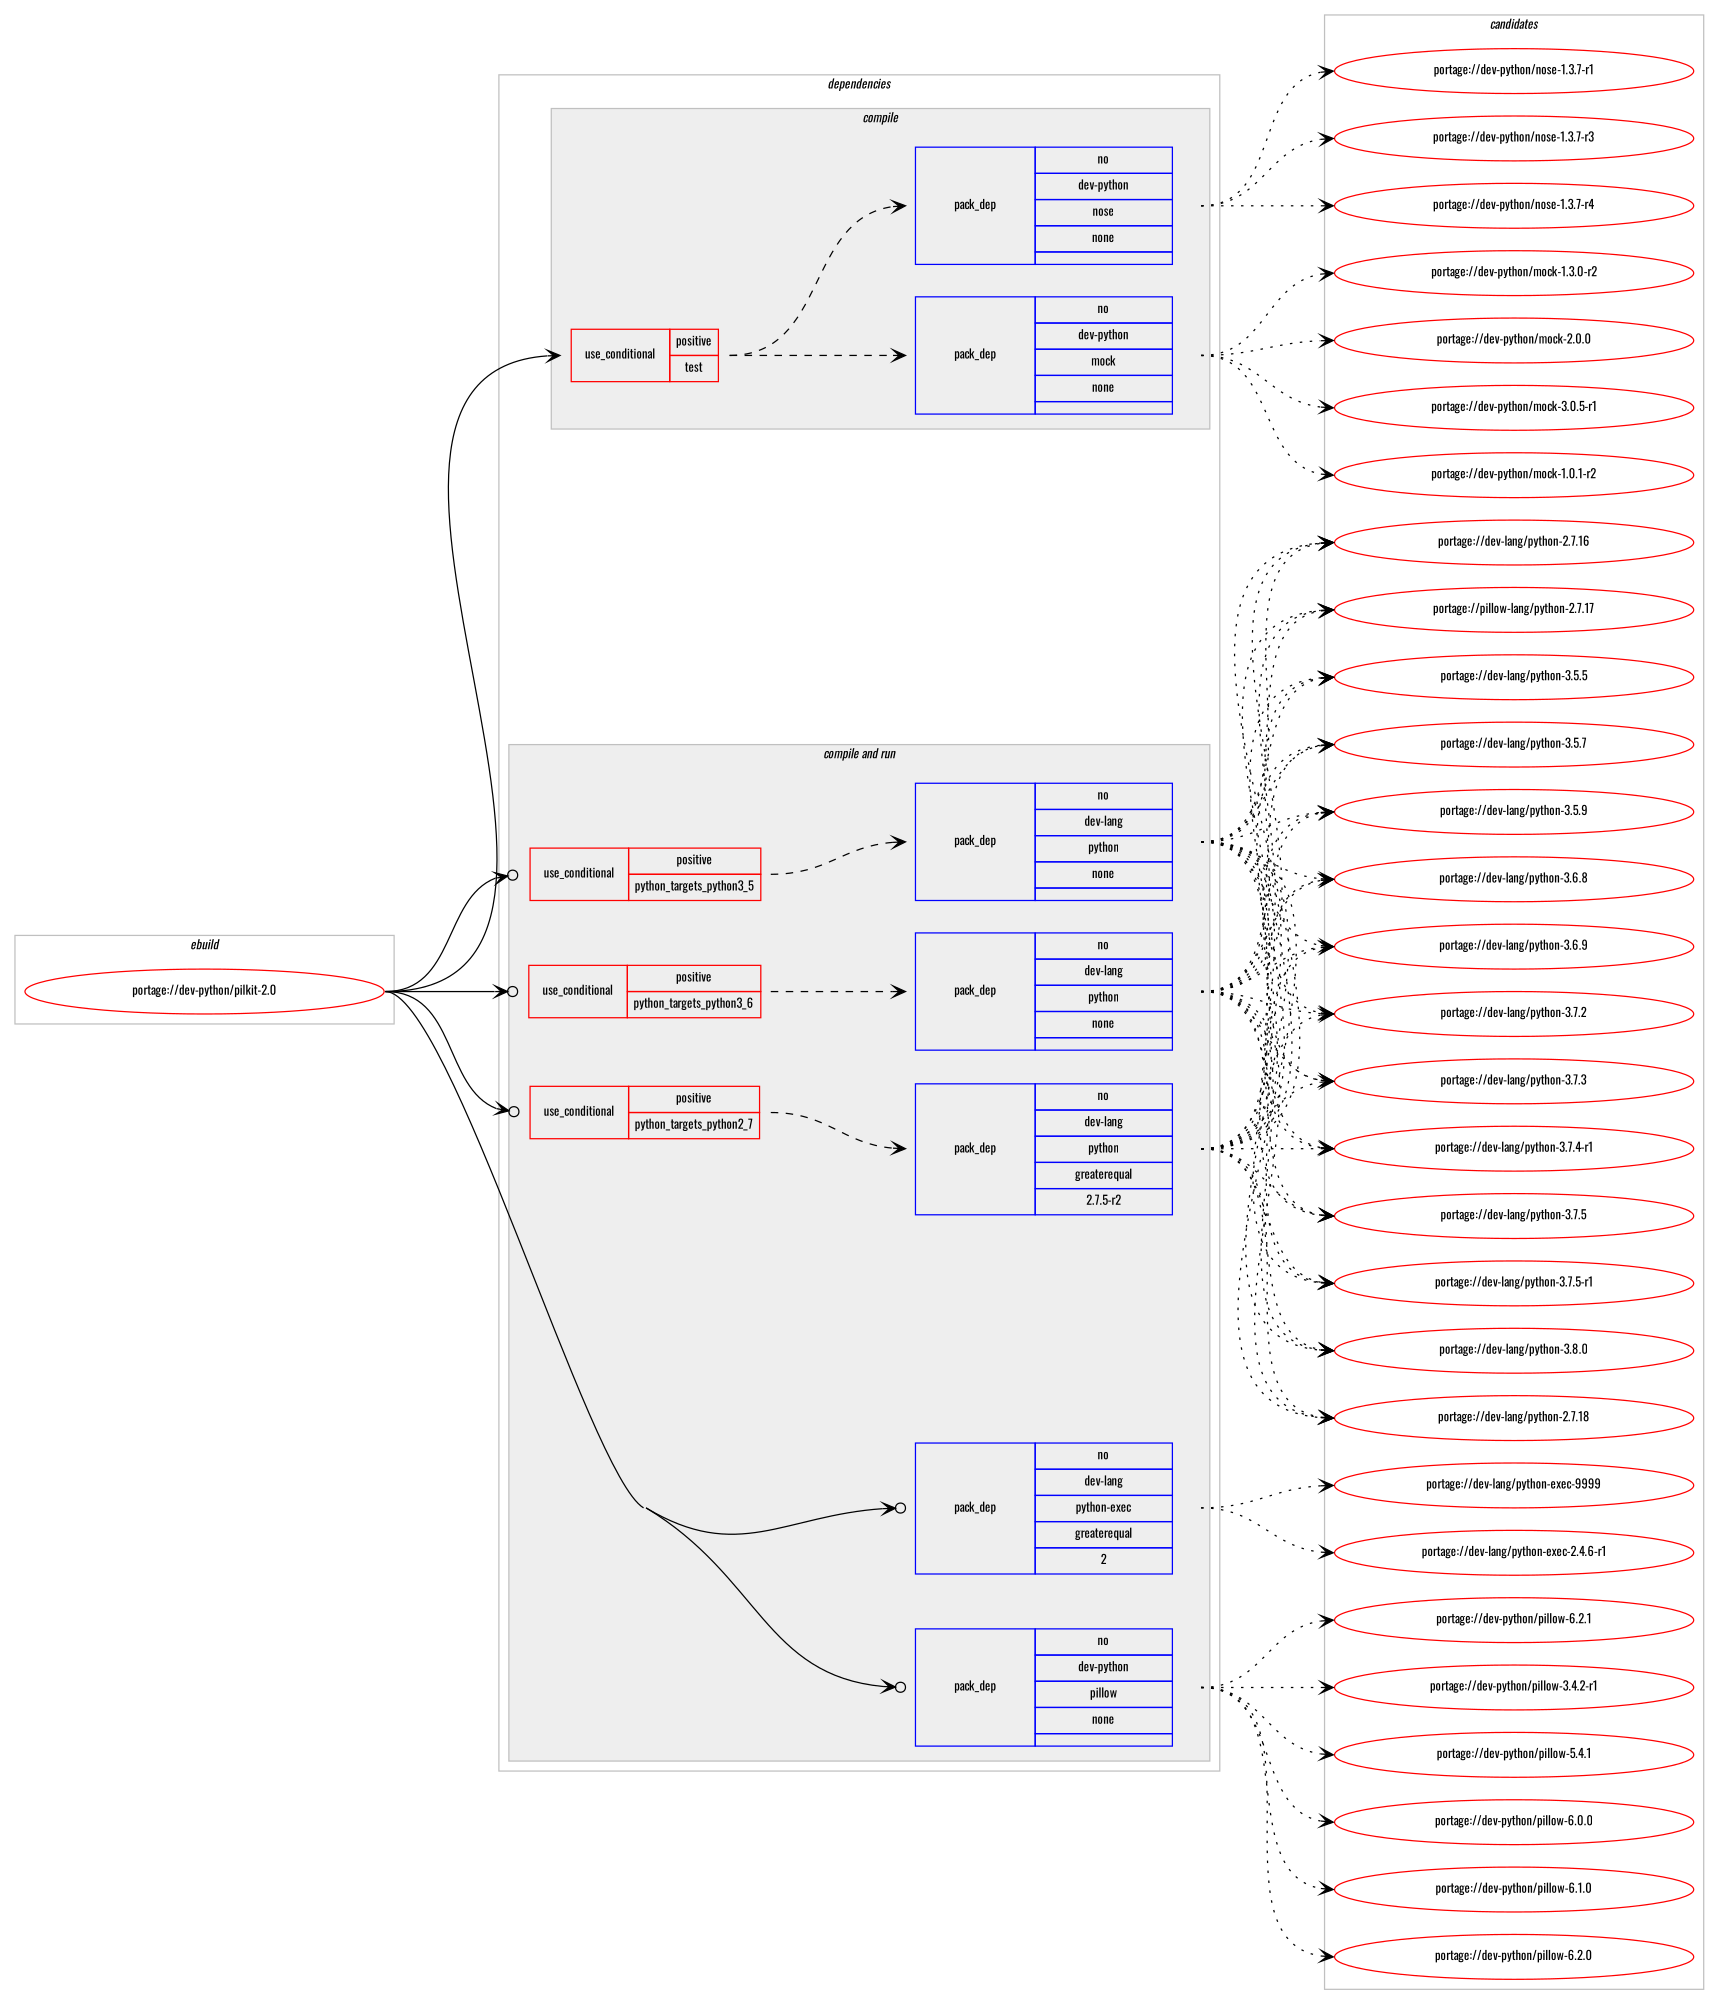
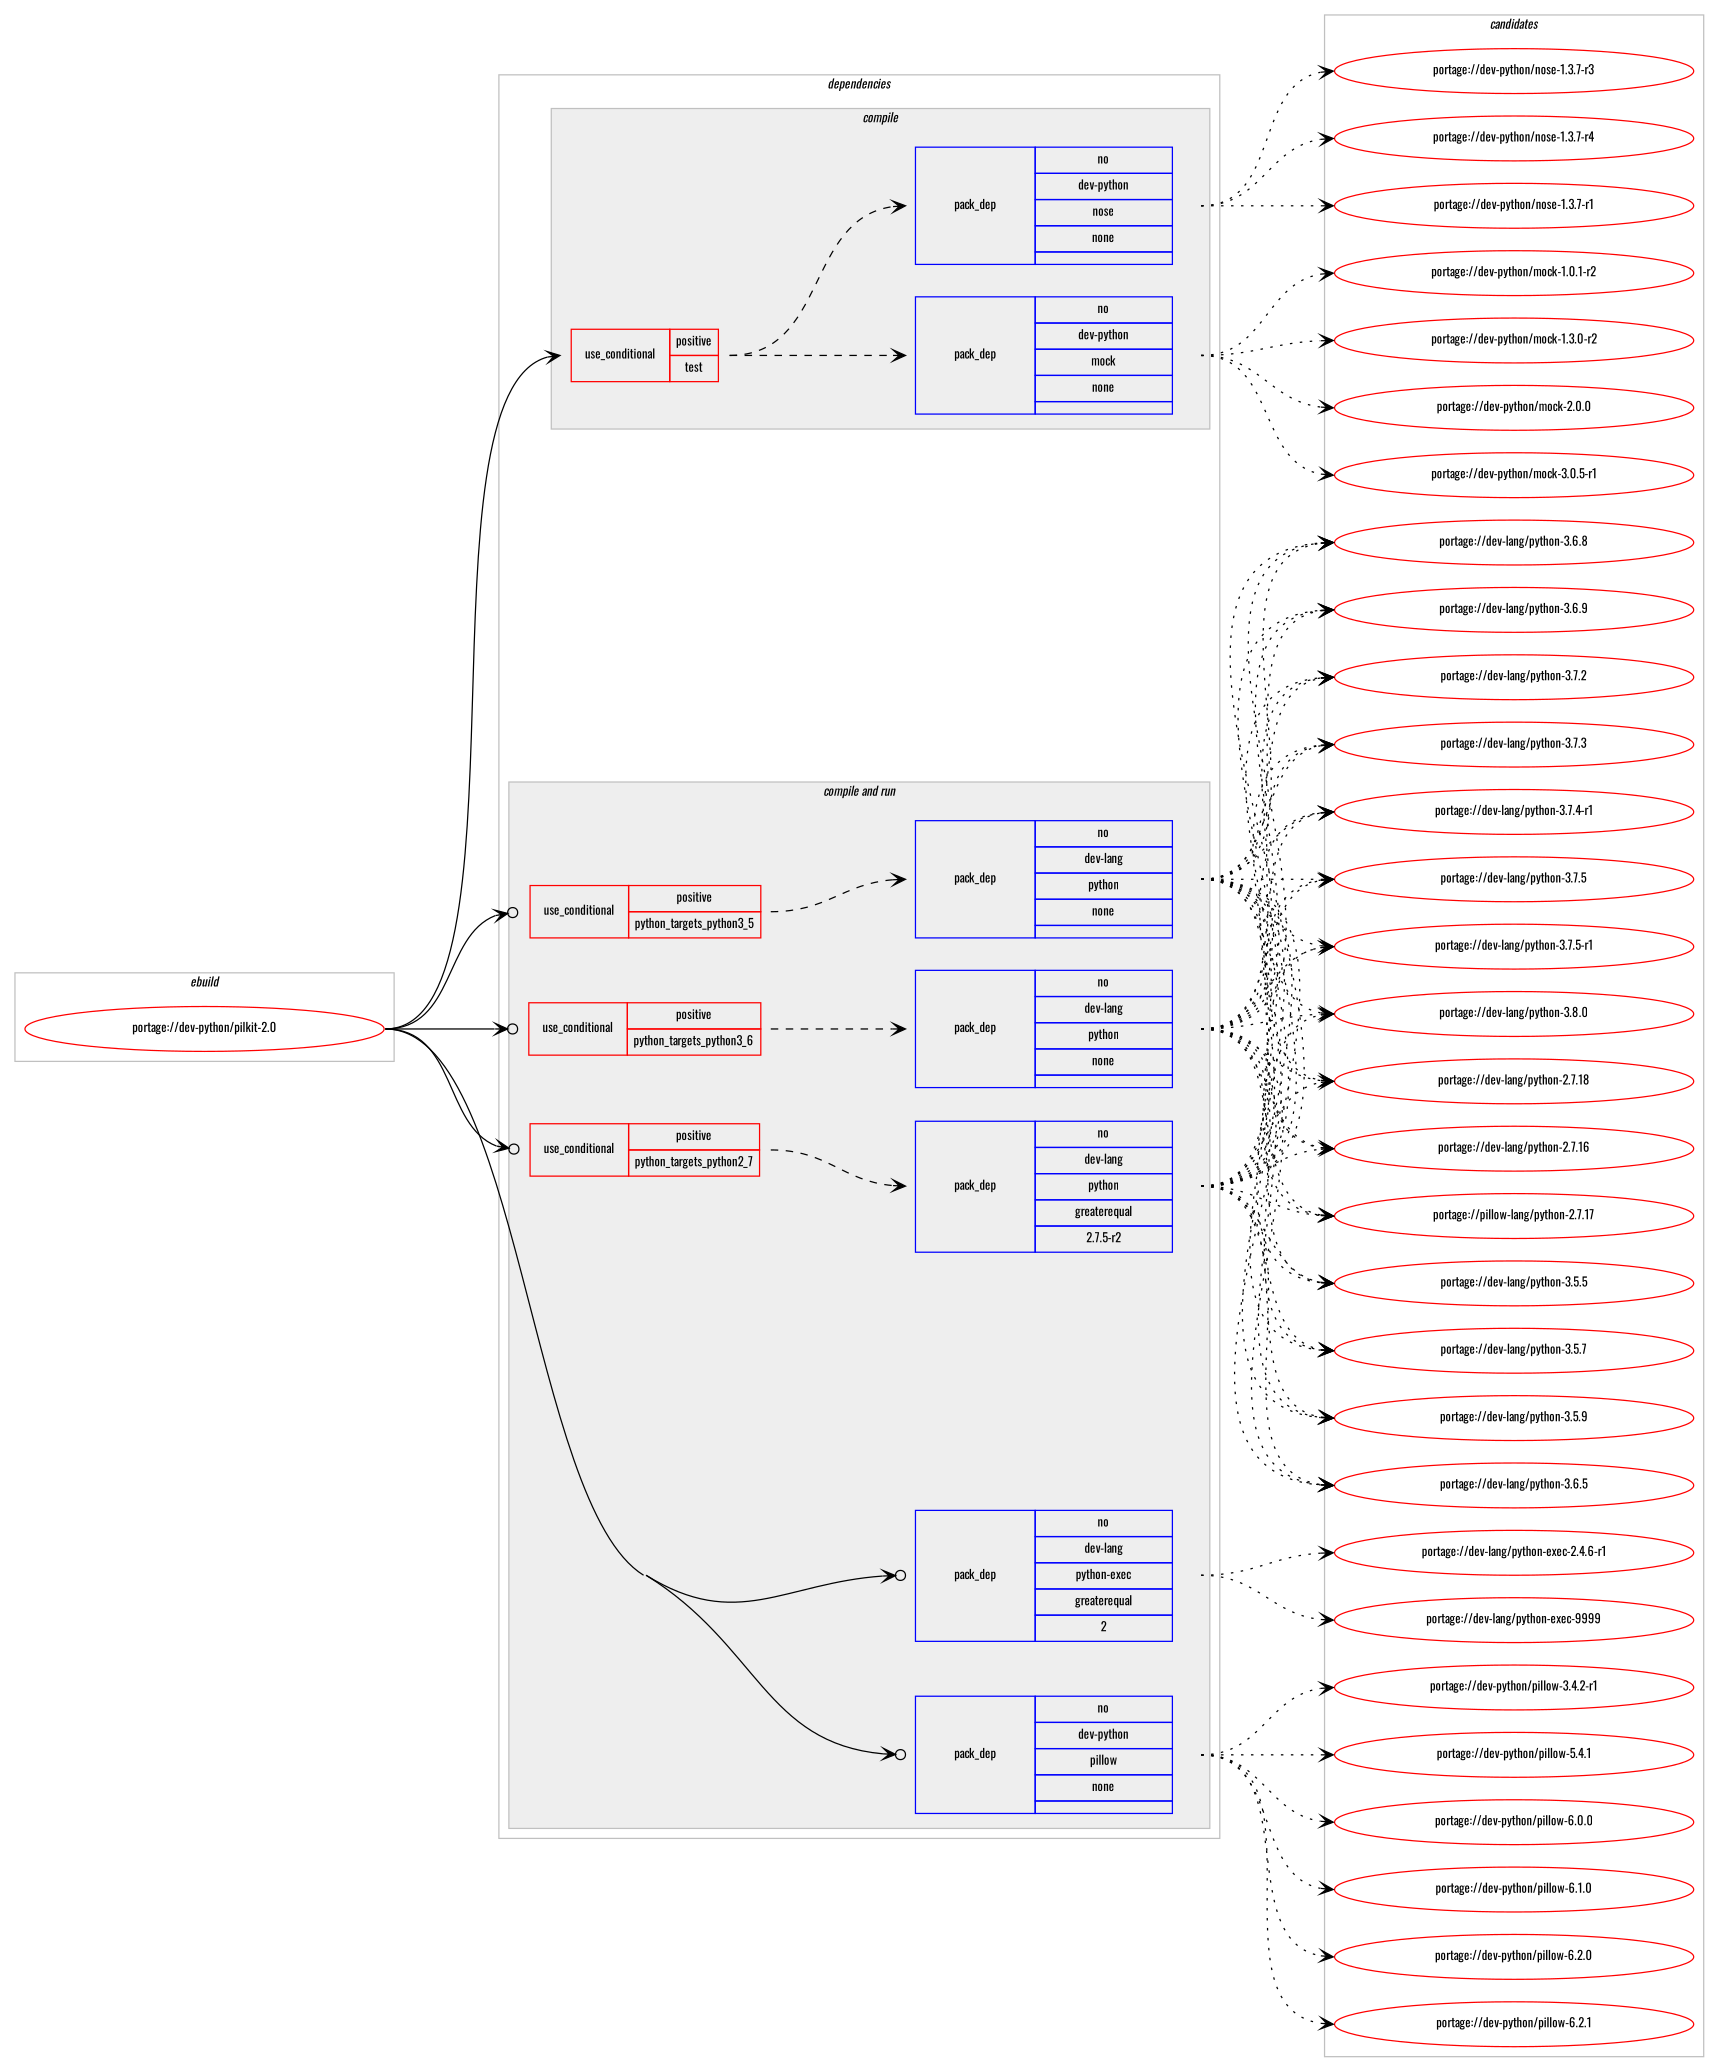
node "portage://dev-lang/python-3.6.5": added
